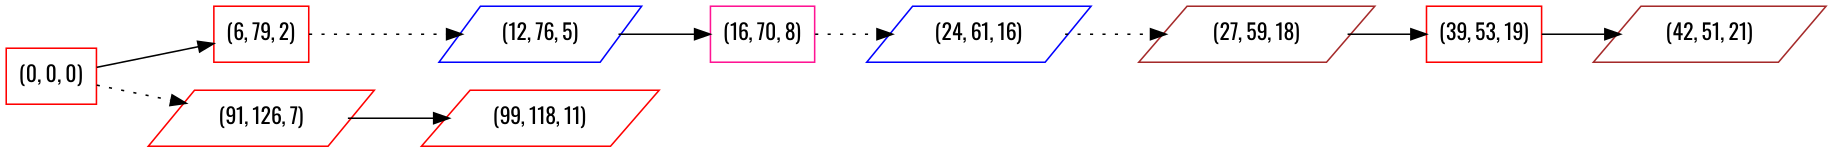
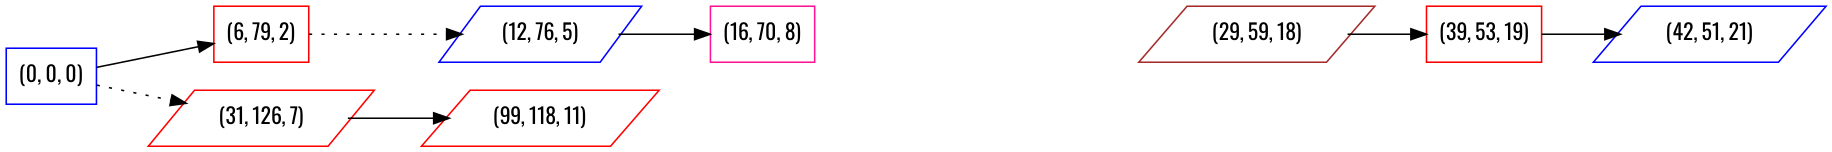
node "(24, 61, 16)": removed
node "(27, 59, 18)": label "(27, 59, 18)" -> "(29, 59, 18)"
node "(42, 51, 21)": color brown -> blue
node "(0, 0, 0)": color red -> blue
node "(91, 126, 7)": label "(91, 126, 7)" -> "(31, 126, 7)"
